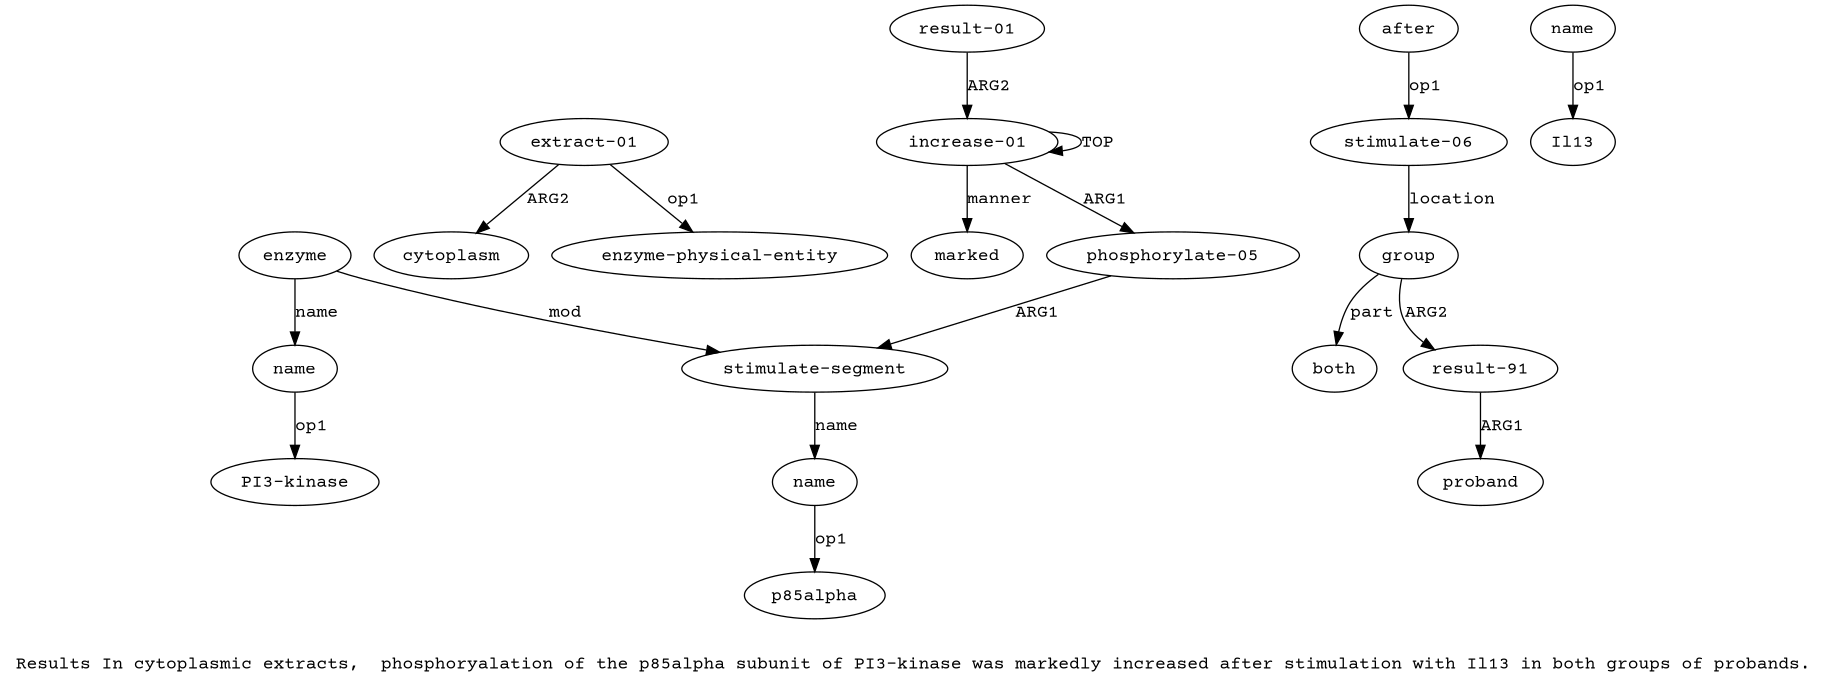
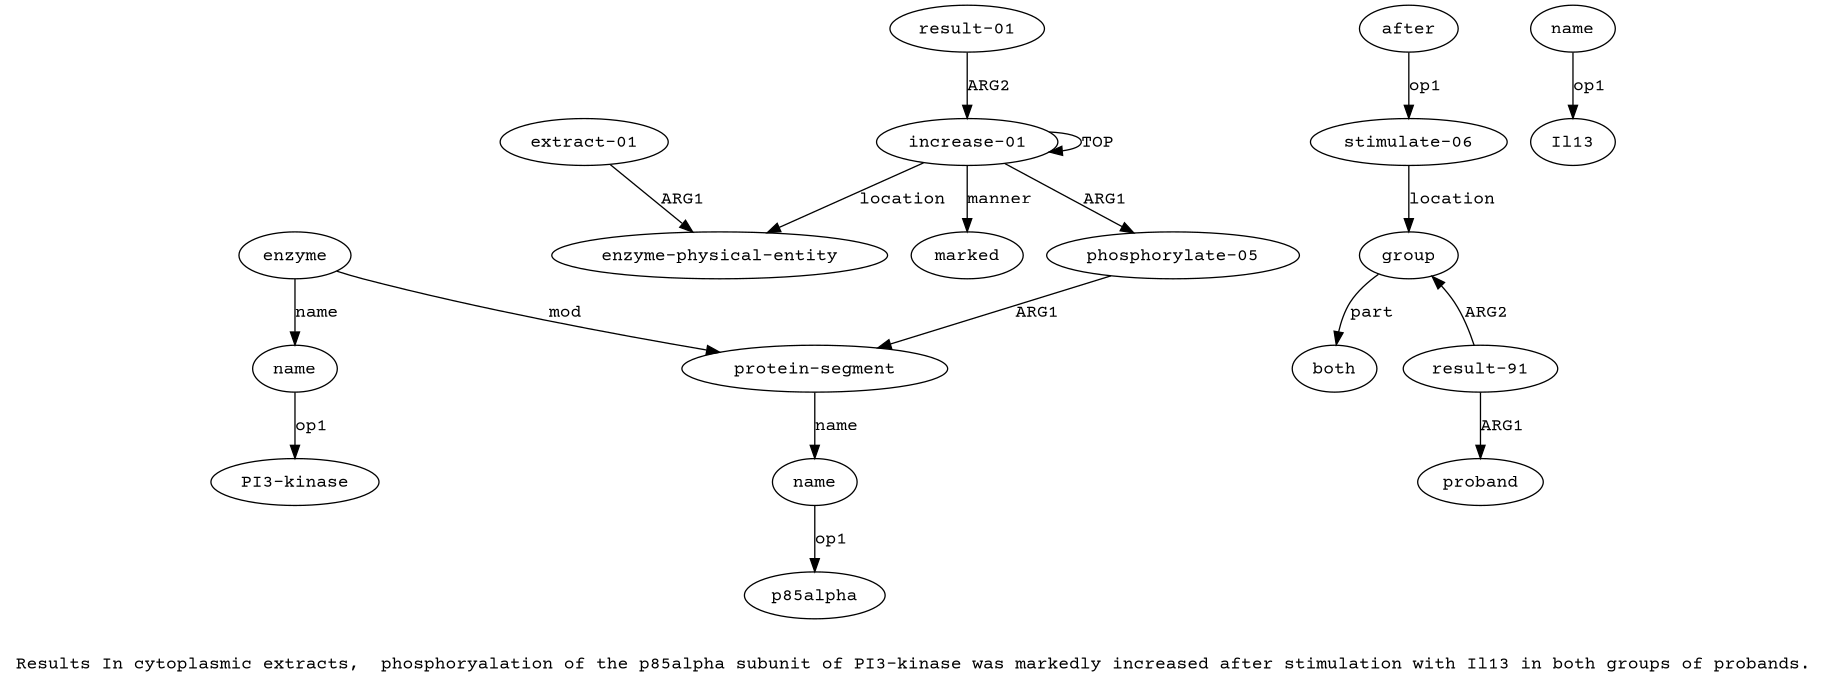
edge "increase-01" -> "enzyme-physical-entity": added, label "location"
edge "extract-01" -> "enzyme-physical-entity": label "op1" -> "ARG1"
node "cytoplasm": removed
edge "group" -> "result-91": reversed
node "stimulate-segment": label "stimulate-segment" -> "protein-segment"
